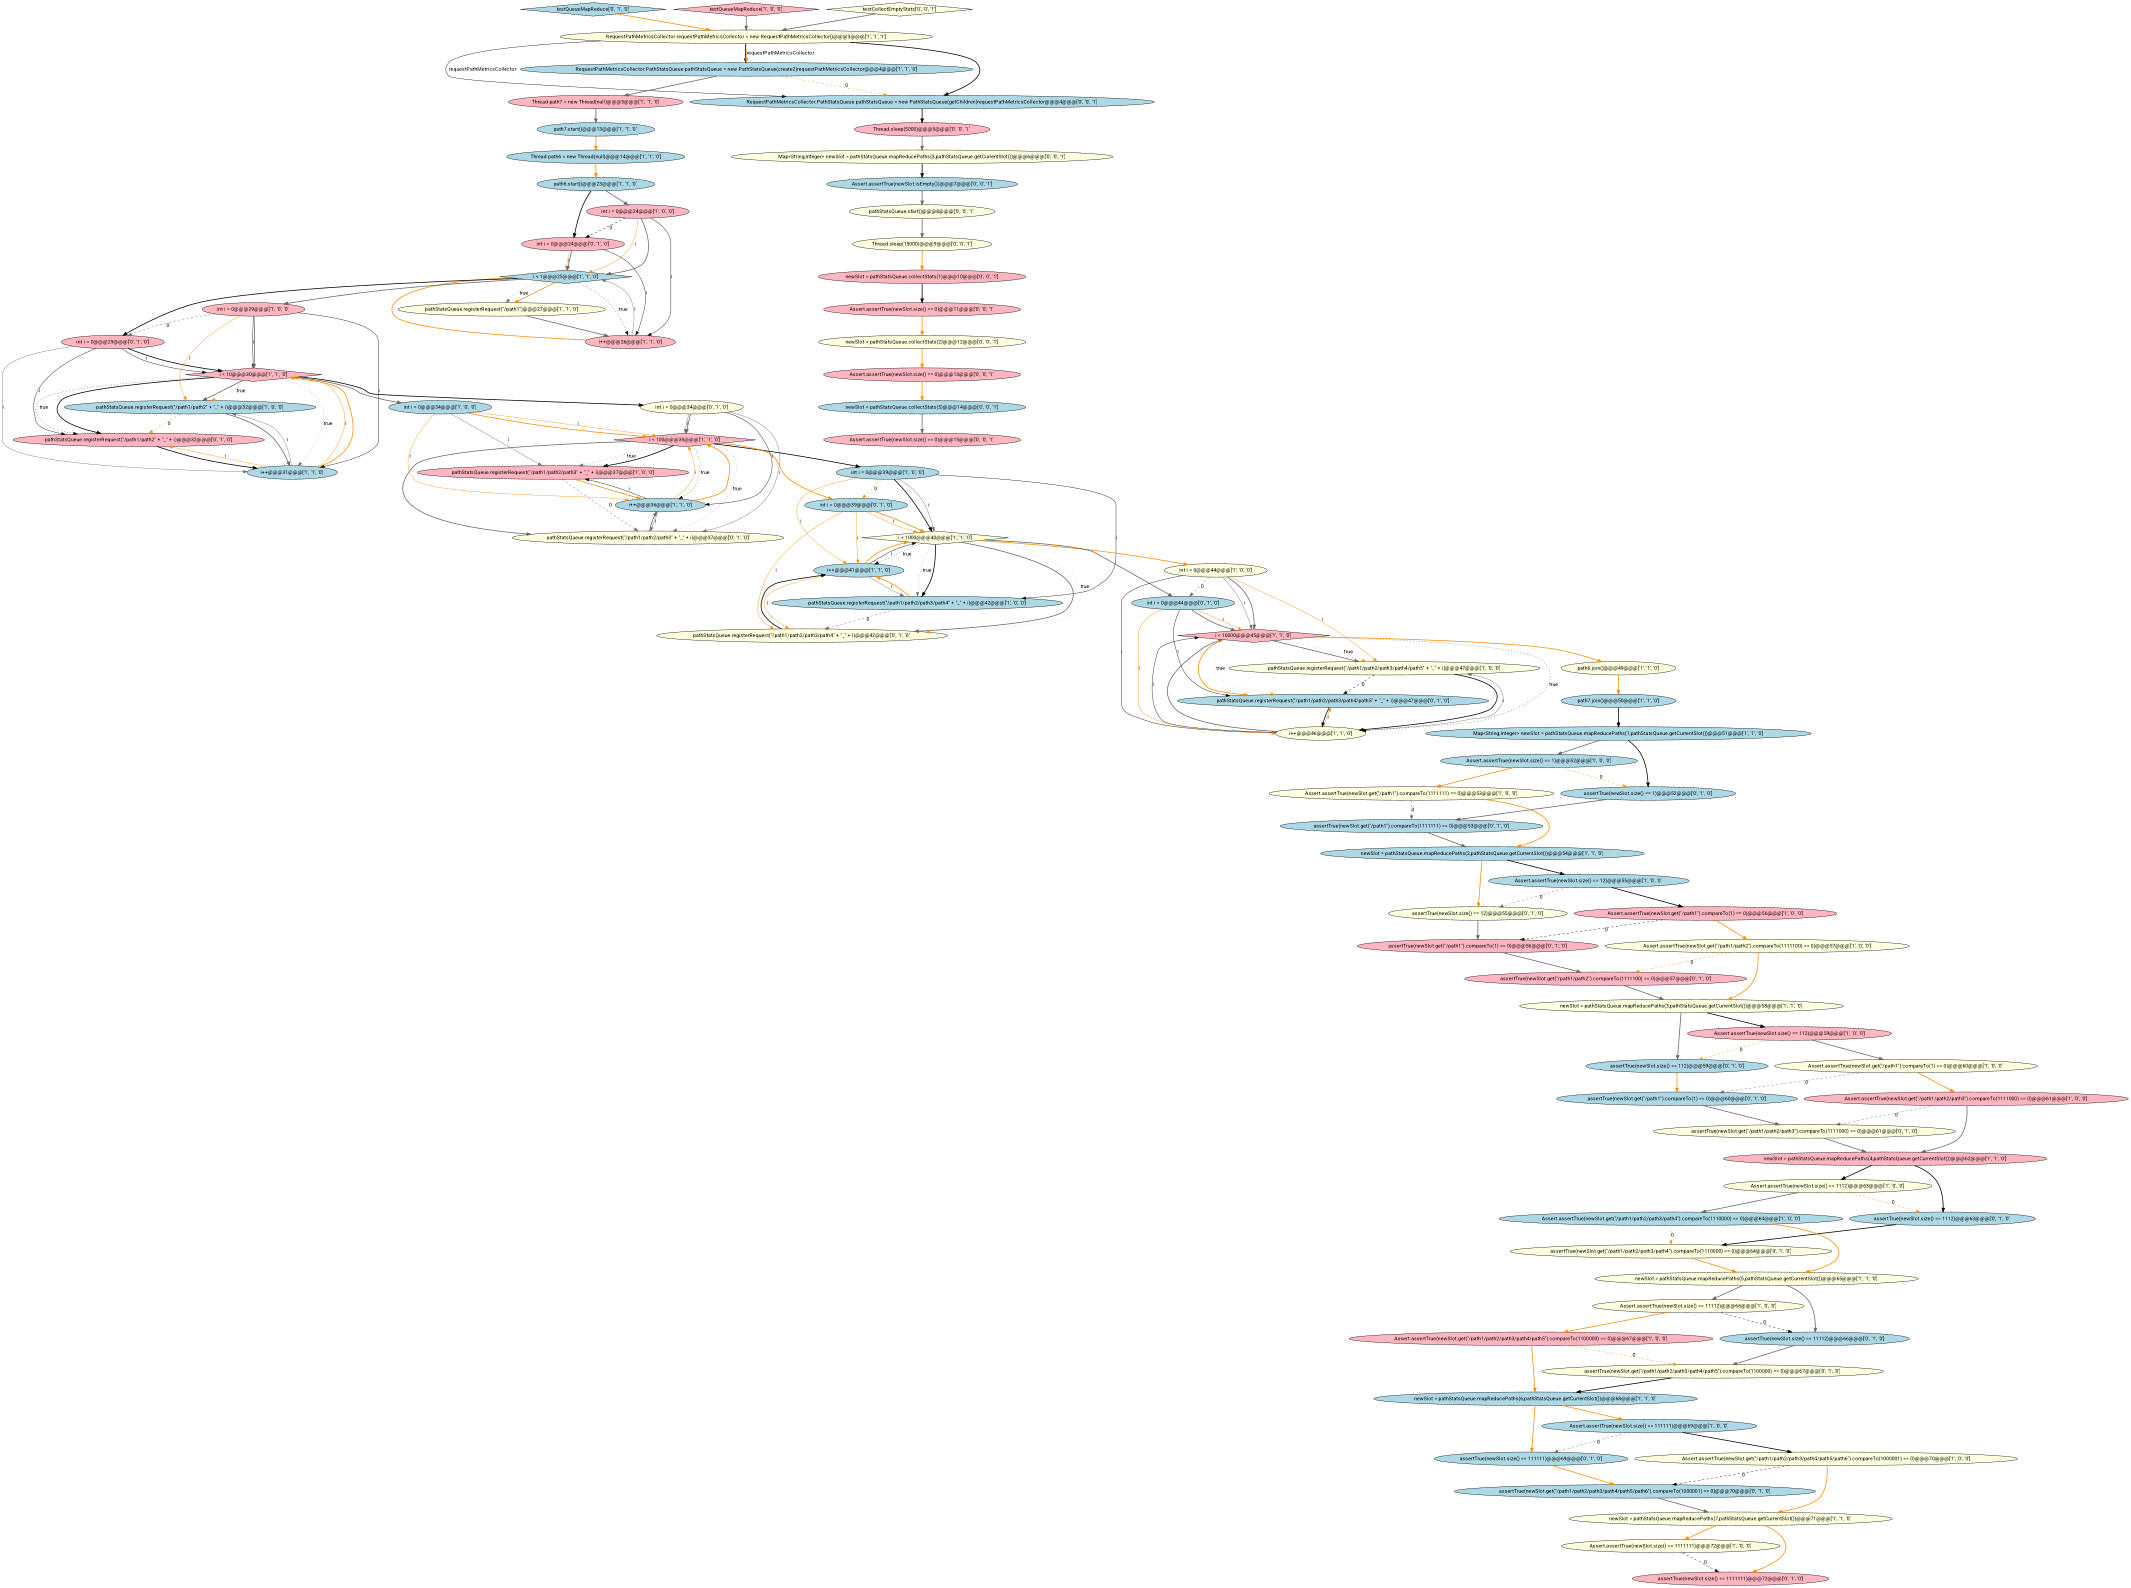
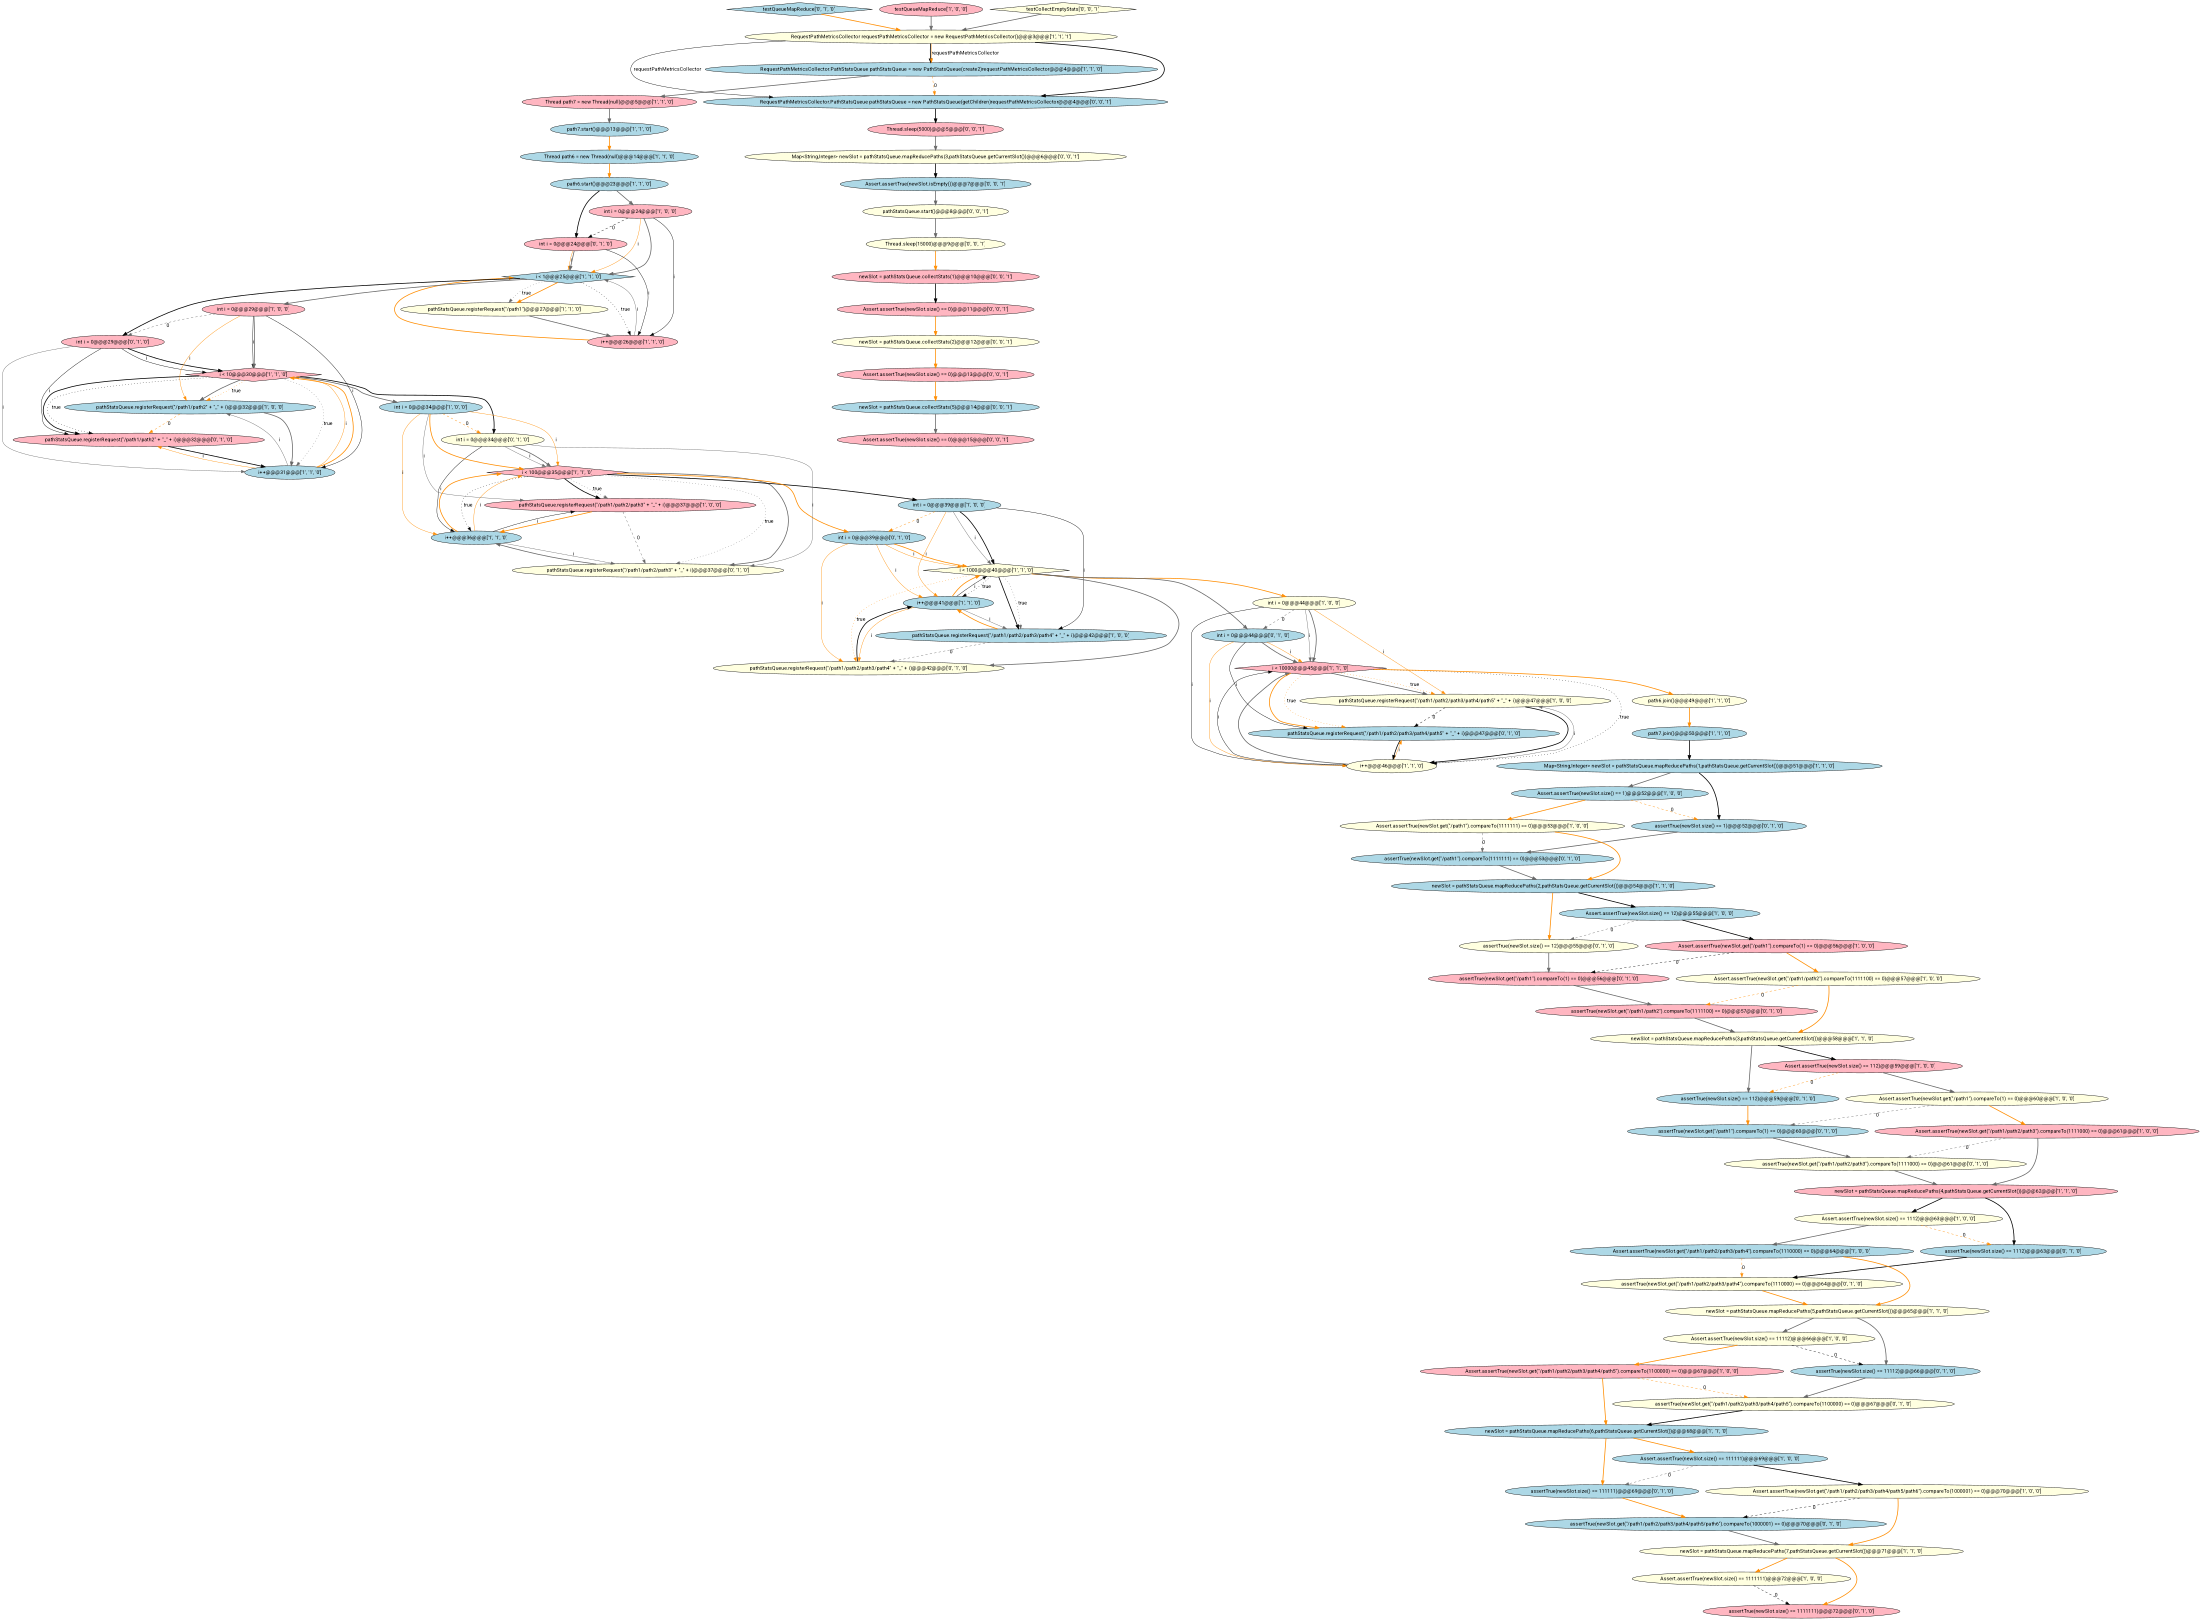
node "testQueueMapReduce['1', '0', '0']": shape diamond -> ellipse
edge "int i = 0@@@34@@@['1', '0', '0']" -> "int i = 0@@@34@@@['0', '1', '0']": added, label "0"
